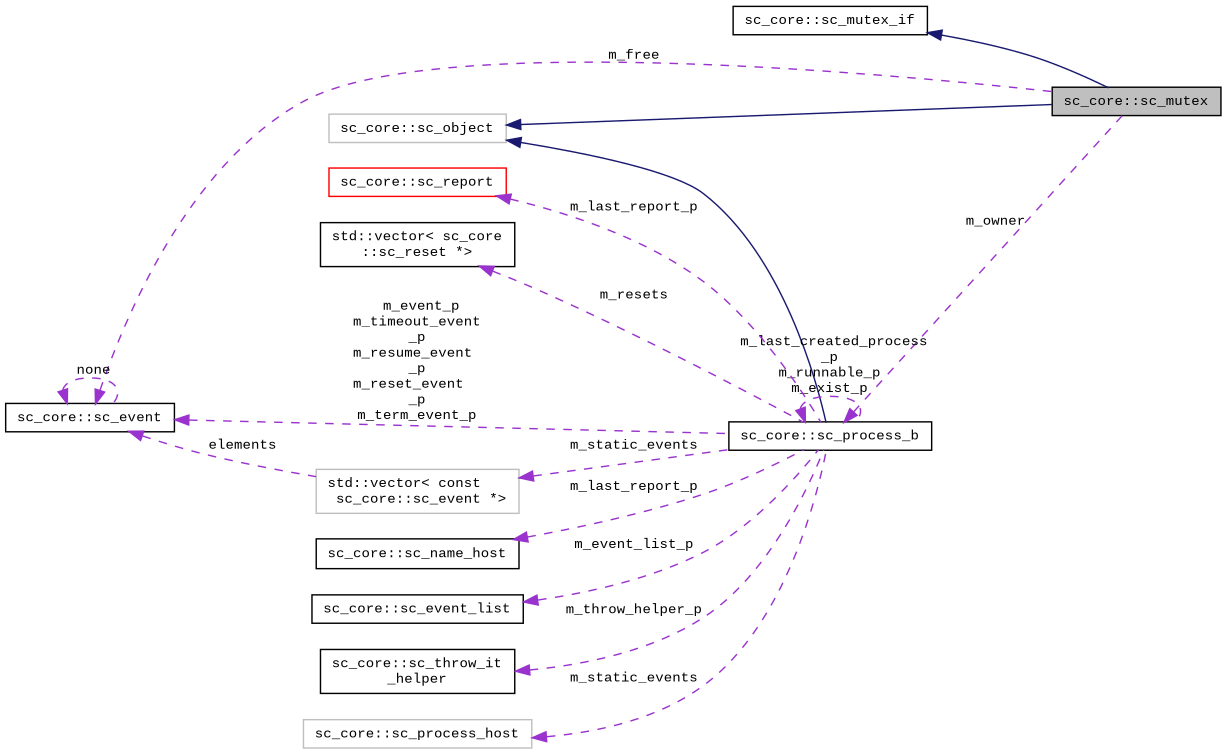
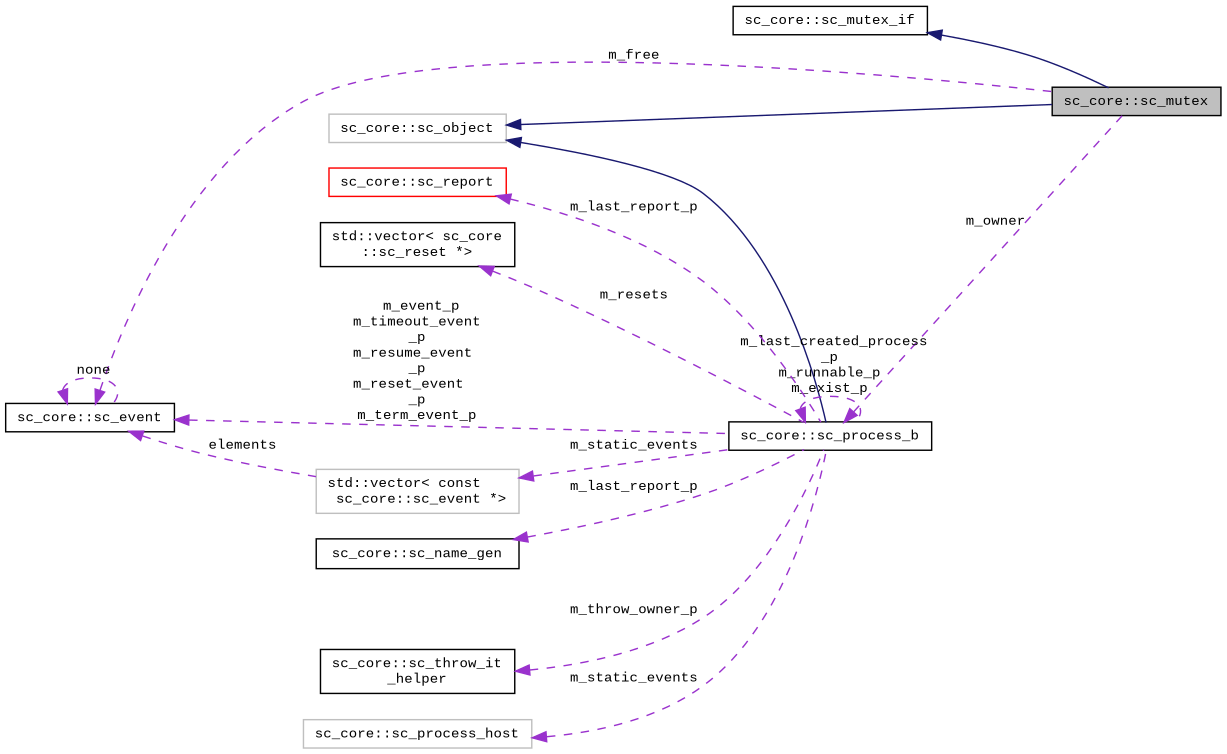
node "sc_core::sc_name_host": label "sc_core::sc_name_host" -> "sc_core::sc_name_gen"
node "sc_core::sc_event_list": removed
edge "sc_core::sc_process_b" -> "sc_core::sc_throw_it _helper": label " m_throw_helper_p" -> " m_throw_owner_p"
